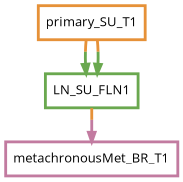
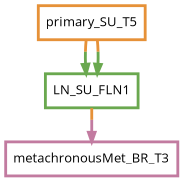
node "primary_SU_T1": label "primary_SU_T1" -> "primary_SU_T5"
node "metachronousMet_BR_T1": label "metachronousMet_BR_T1" -> "metachronousMet_BR_T3"
